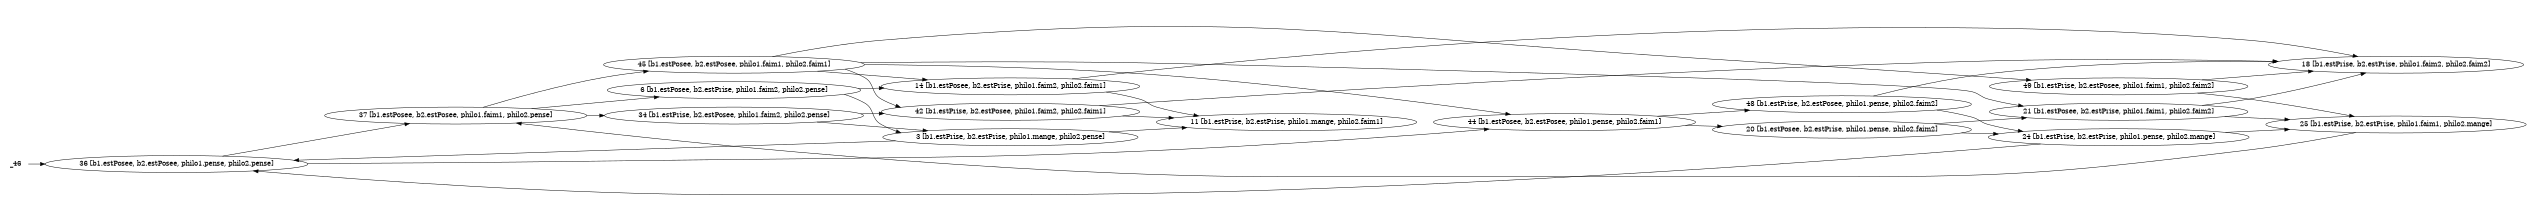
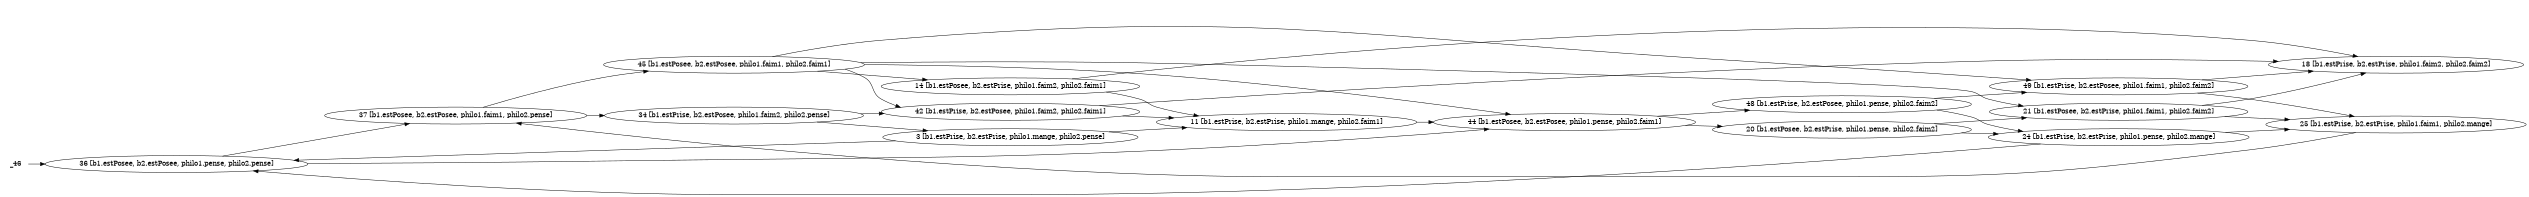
edge "48 [b1.estPrise, b2.estPosee, philo1.pense, philo2.faim2]" -> "18 [b1.estPrise, b2.estPrise, philo1.faim2, philo2.faim2]": now "48 [b1.estPrise, b2.estPosee, philo1.pense, philo2.faim2]" -> "49 [b1.estPrise, b2.estPosee, philo1.faim1, philo2.faim2]"
node "6 [b1.estPosee, b2.estPrise, philo1.faim2, philo2.pense]": removed
edge "11 [b1.estPrise, b2.estPrise, philo1.mange, philo2.faim1]" -> "44 [b1.estPosee, b2.estPosee, philo1.pense, philo2.faim1]": added
